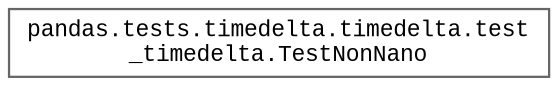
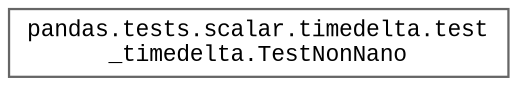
node "pandas.tests.timedelta.timedelta.test _timedelta.TestNonNano": label "pandas.tests.timedelta.timedelta.test _timedelta.TestNonNano" -> "pandas.tests.scalar.timedelta.test _timedelta.TestNonNano"
